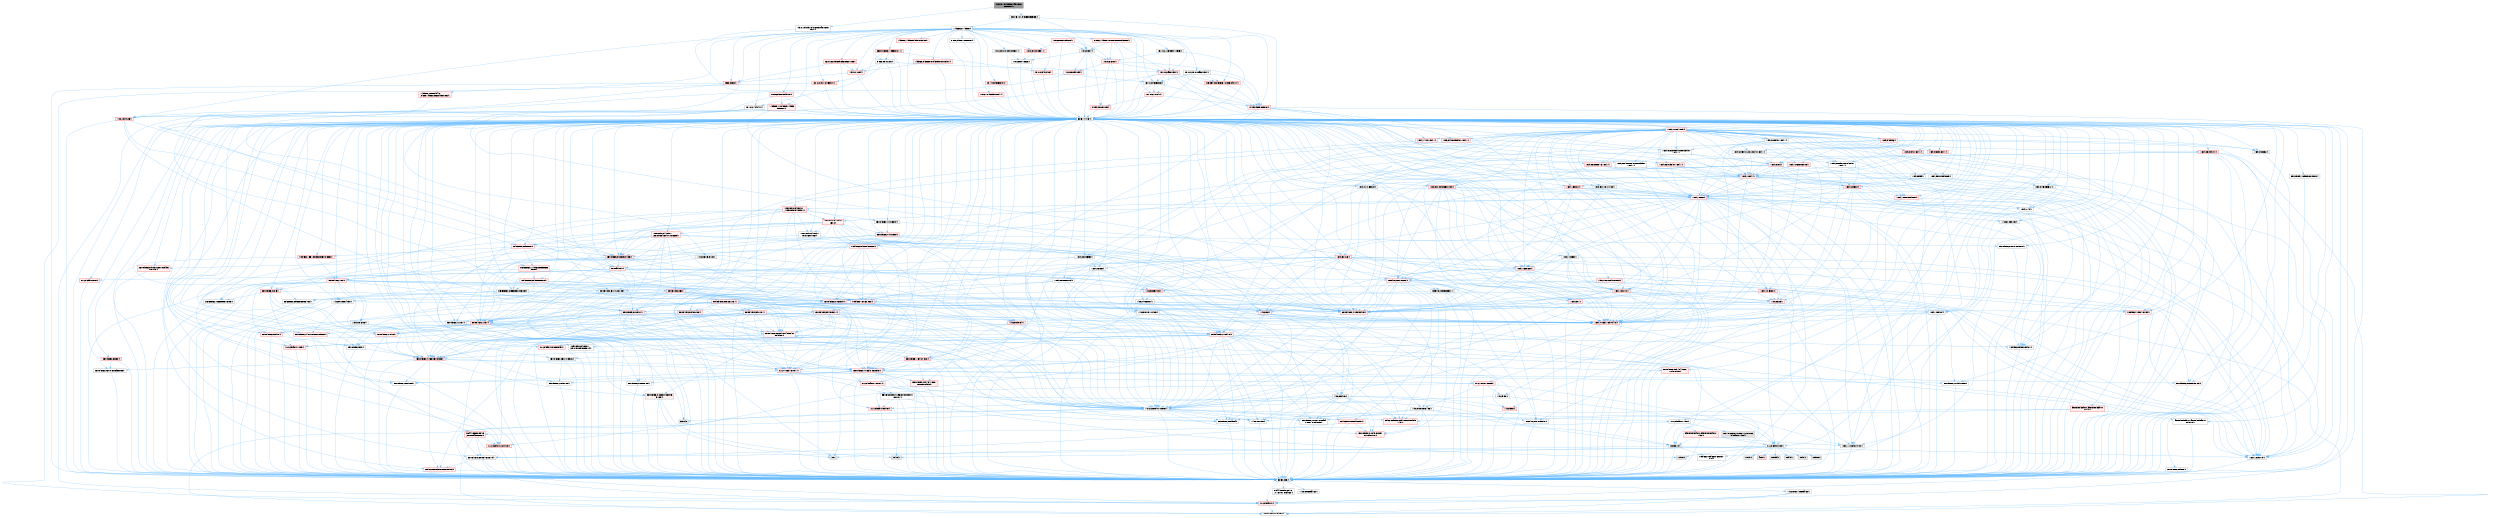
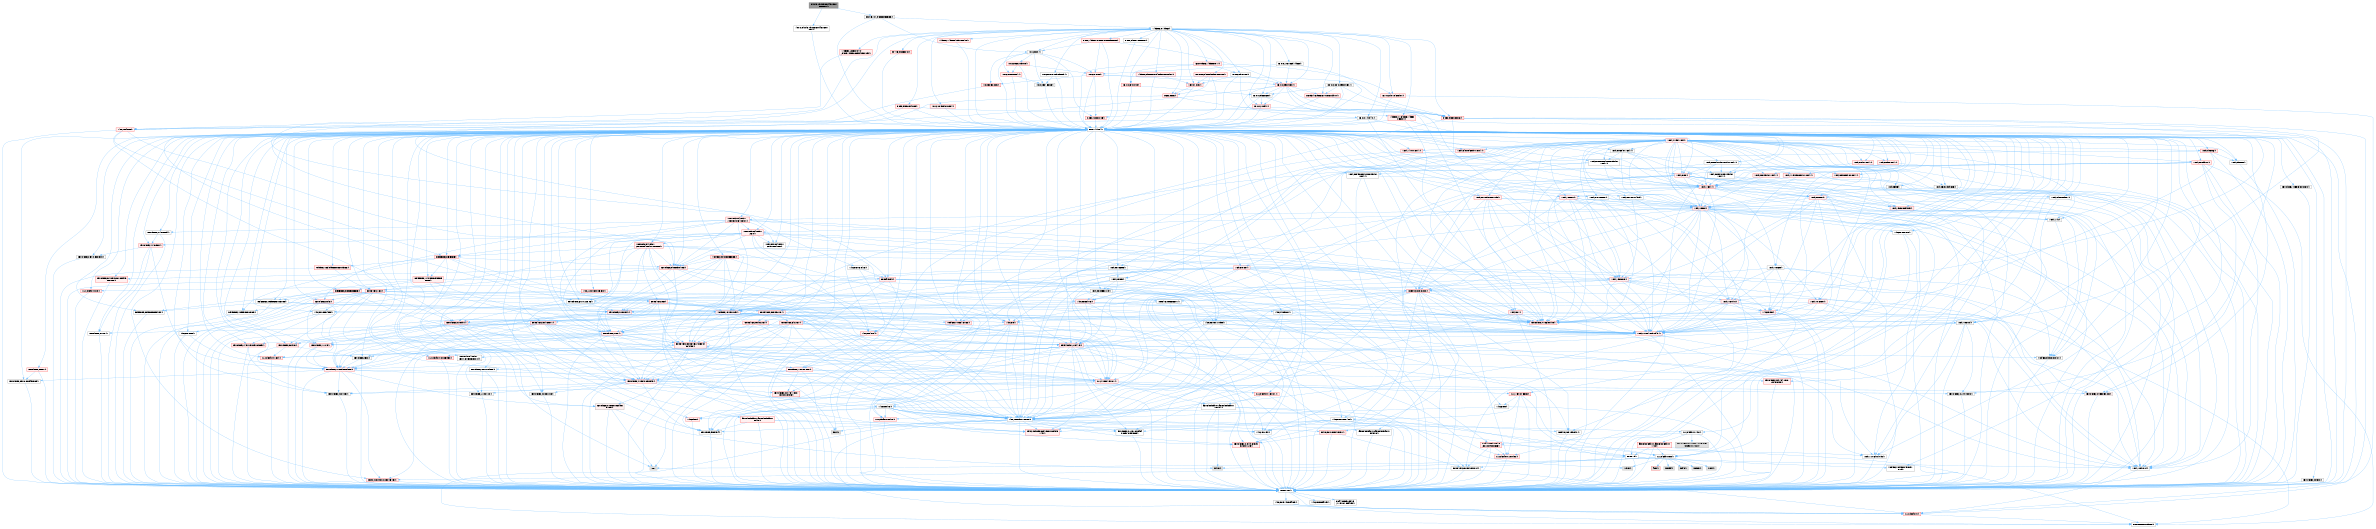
edge "Input/DragAndDrop.h" -> "Input/Reply.h": reversed
node "Math/IsUECoreType.h": label "Math/IsUECoreType.h" -> "Math/InverseRotationMatrix.h"
edge "CoreMinimal.h" -> "HAL/Platform.h": now "CoreMinimal.h" -> "Templates/EnableIf.h"
node "stdio.h": removed
